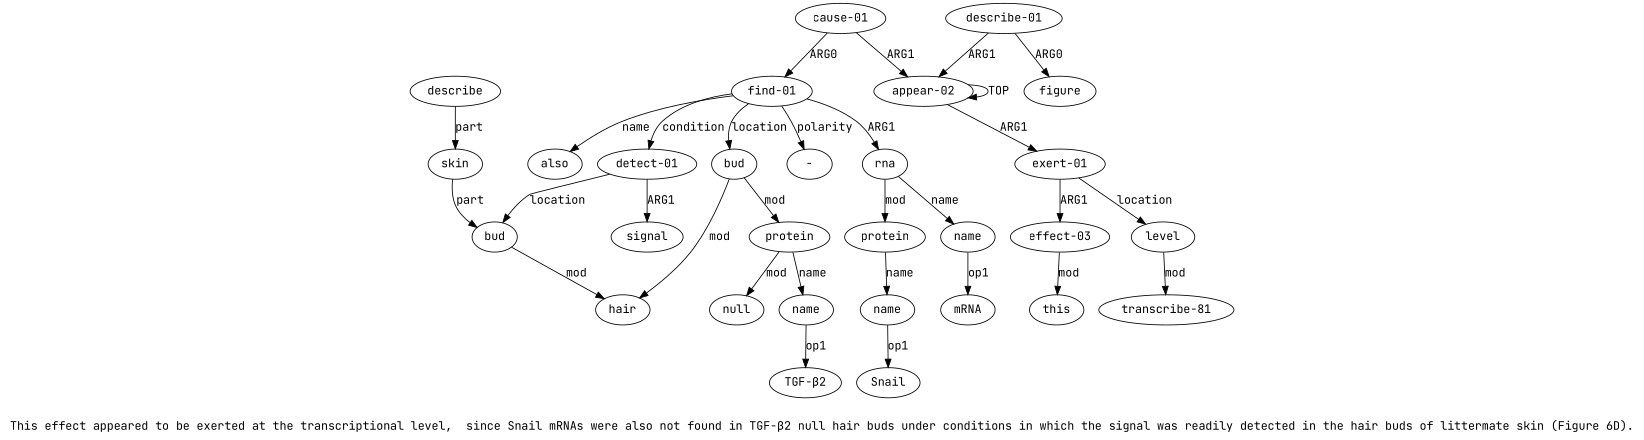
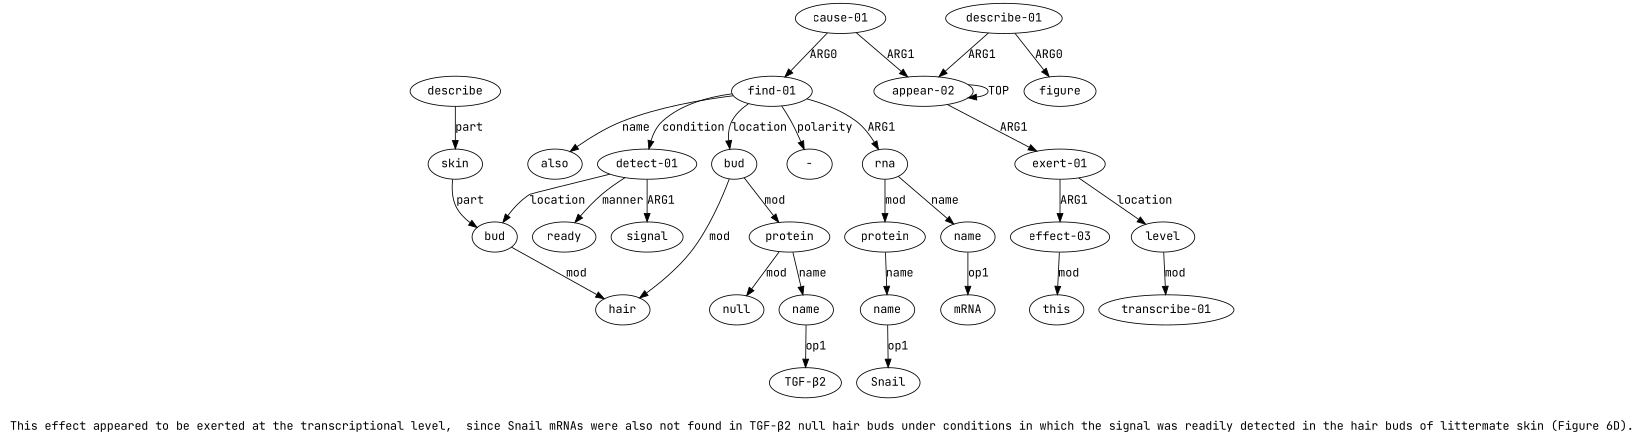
node "ready": added
node "transcribe-81": label "transcribe-81" -> "transcribe-01"
